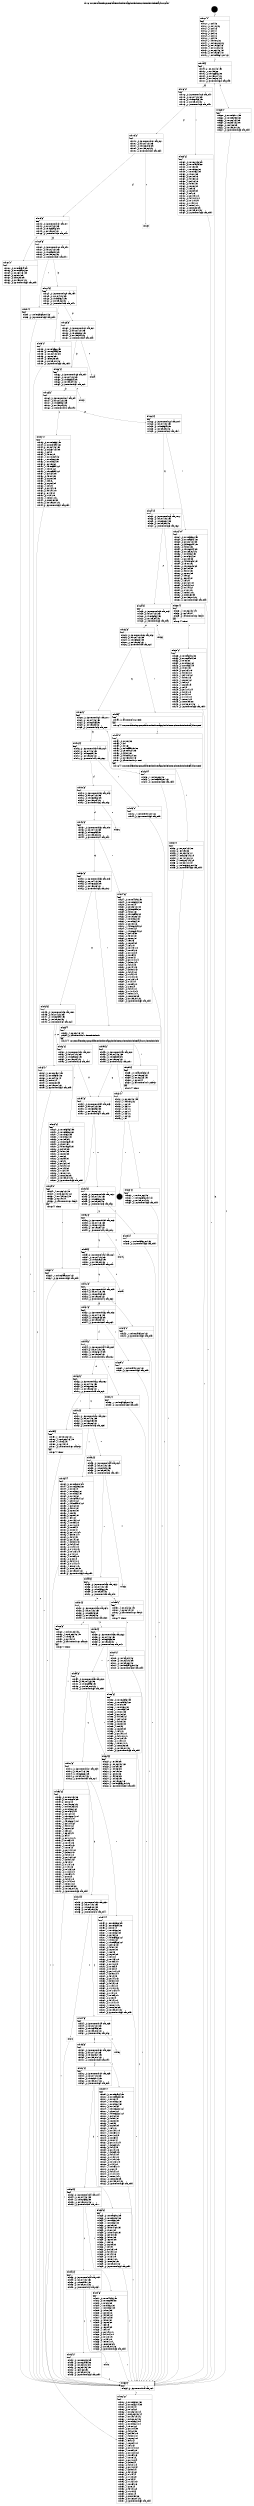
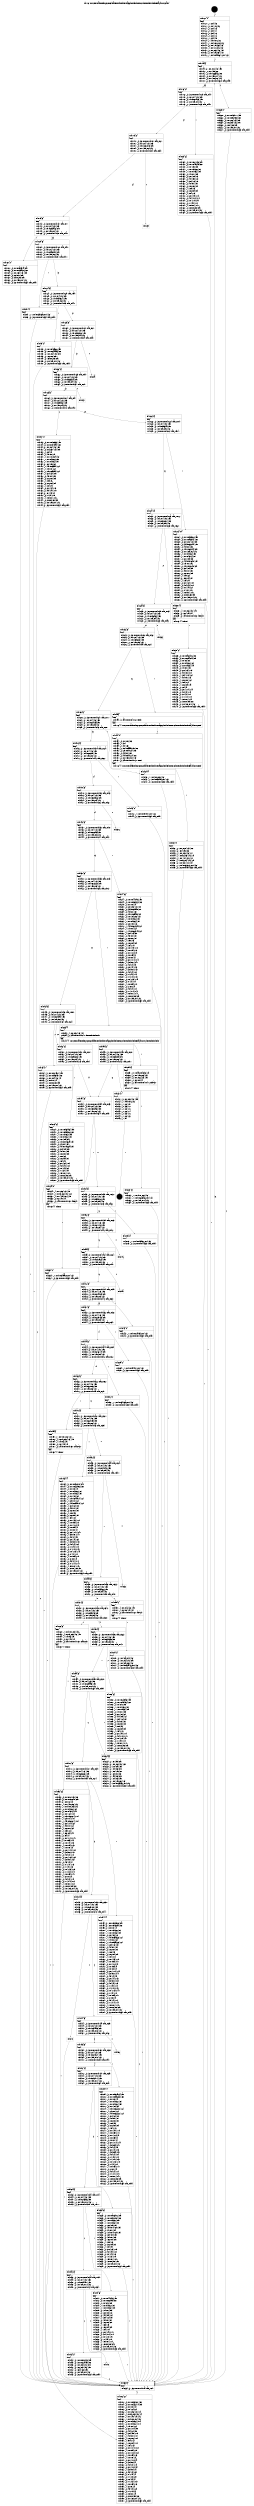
edge "0x402481 [21]" -> "0x402315 [25]": now "0x4022fe [23]" -> "0x402315 [25]"
edge "0x40255d [5]" -> "0x401e16 [160]": reversed
